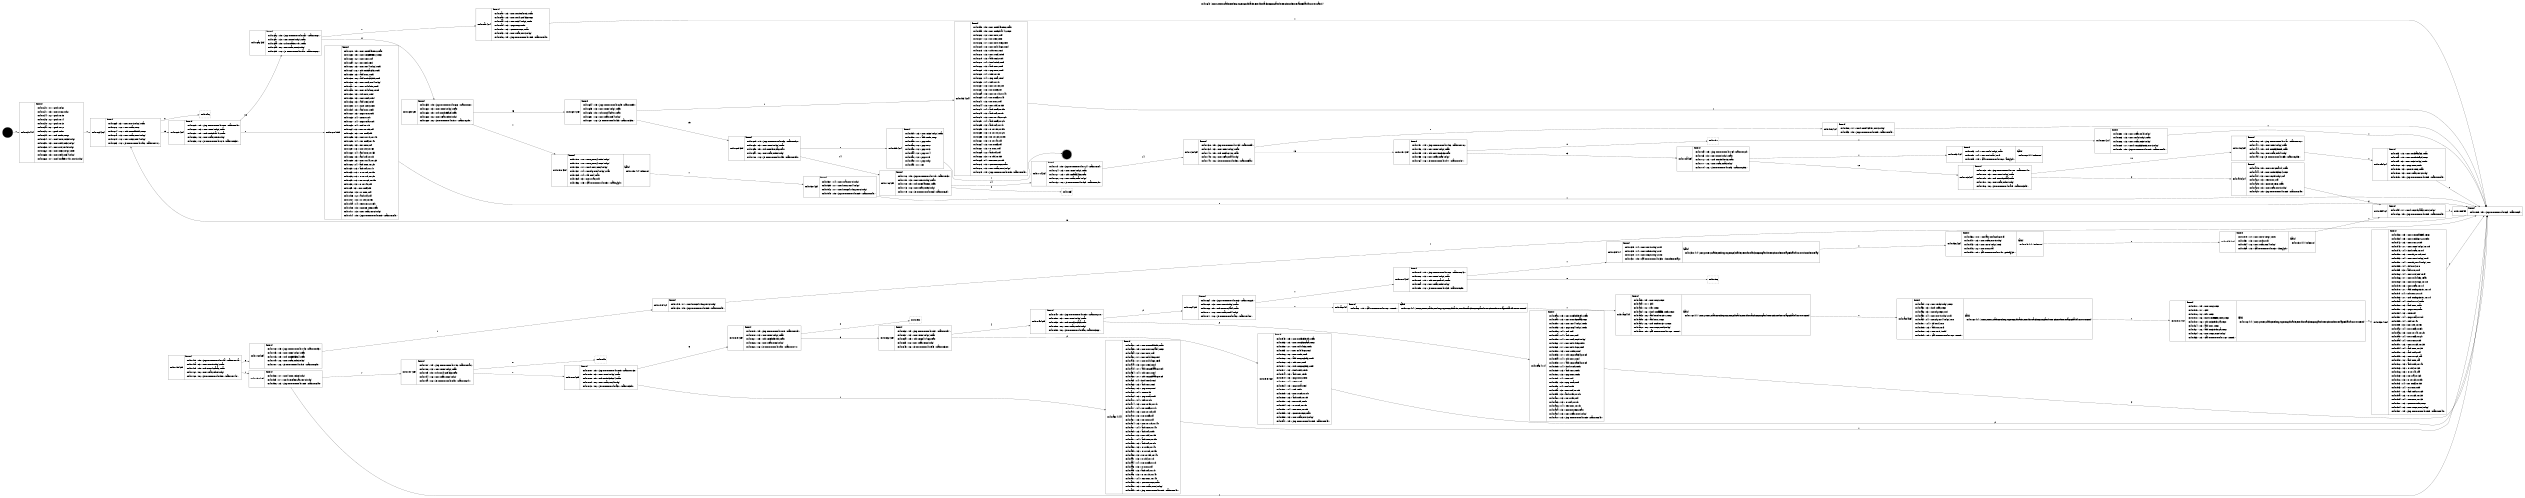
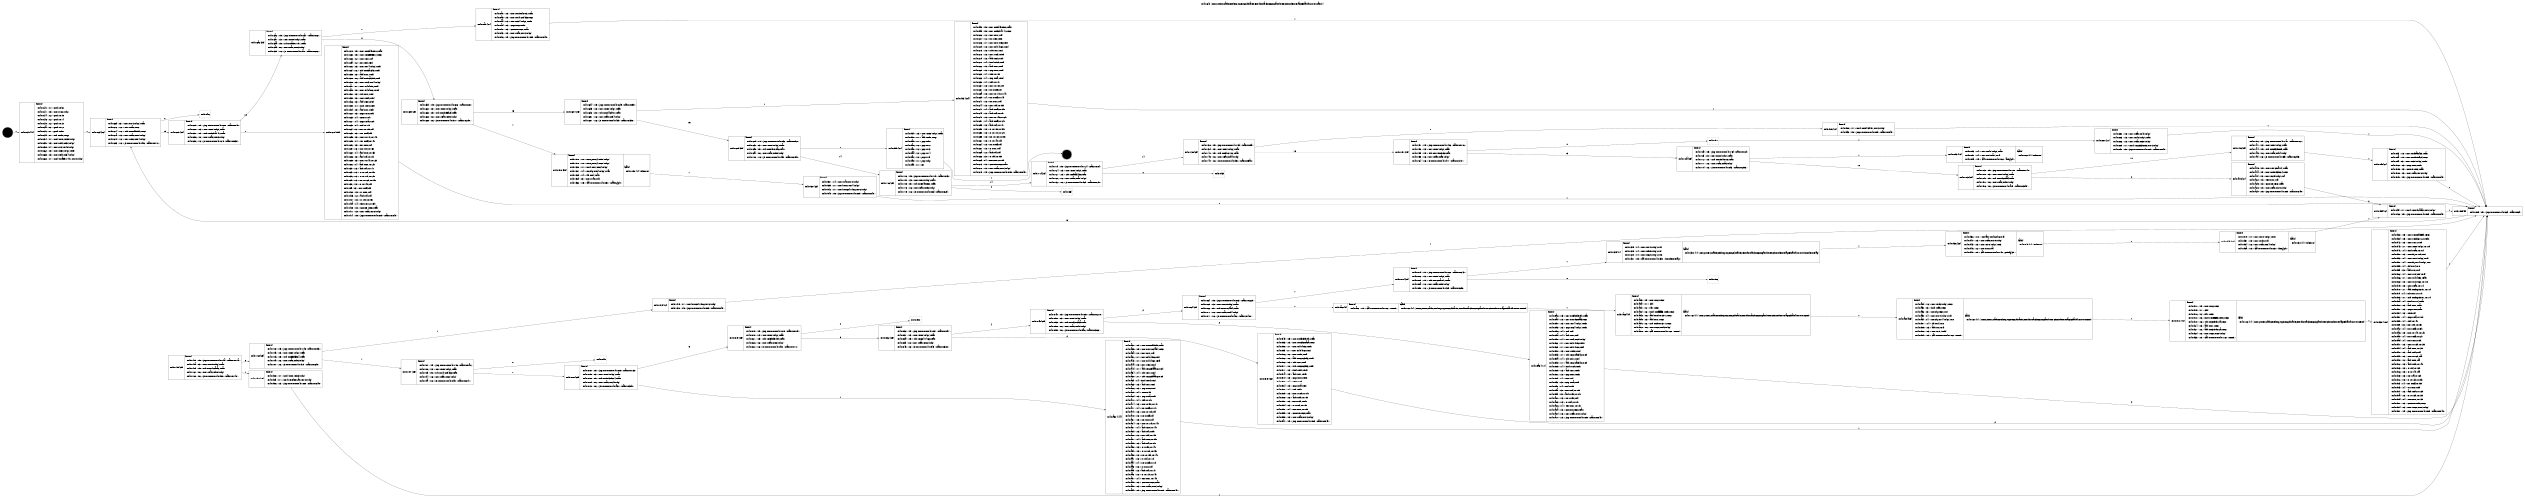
node "0x401d6b": added
edge "0x401d88 [19]" -> "0x4017e7 [25]": now "0x4017ce [25]" -> "0x4017e7 [25]"
